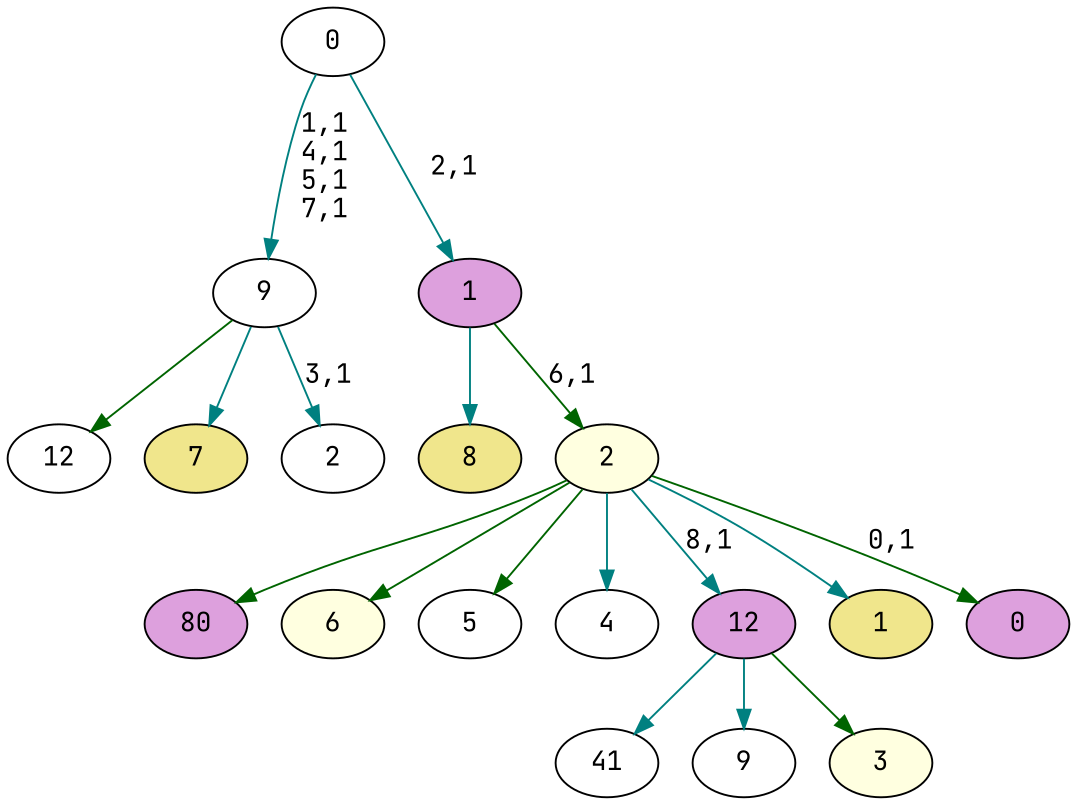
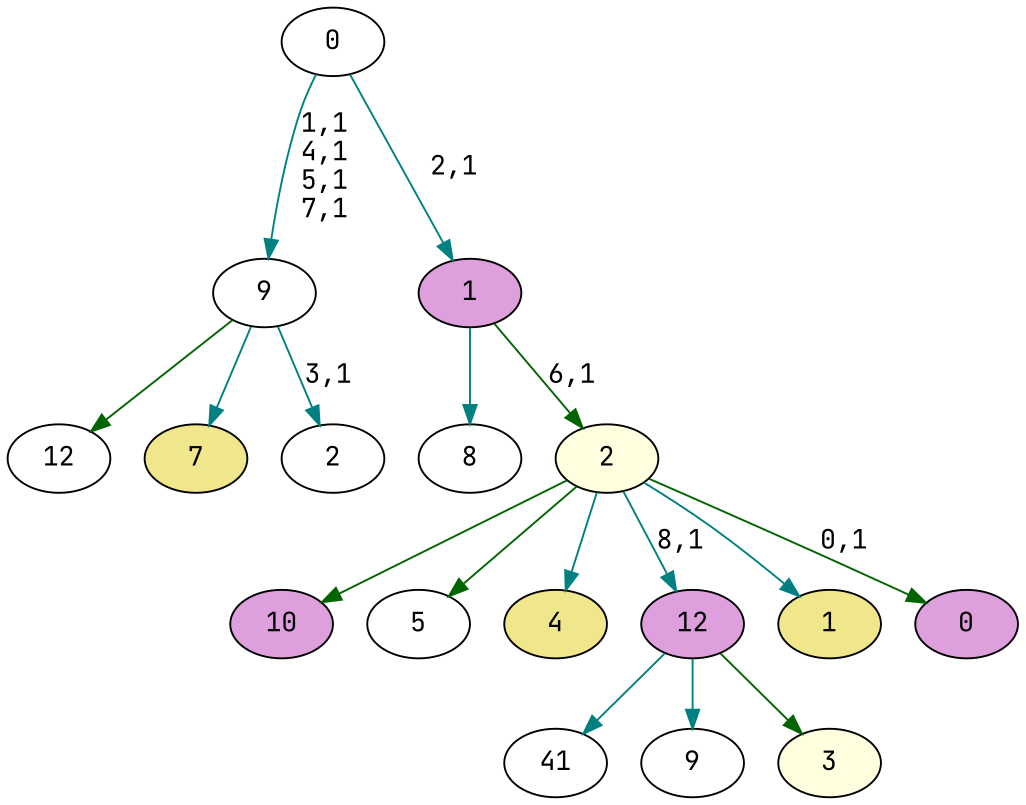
node "8": fillcolor khaki -> white
node "80": label "80" -> "10"
node "6": removed
node "4": fillcolor white -> khaki
